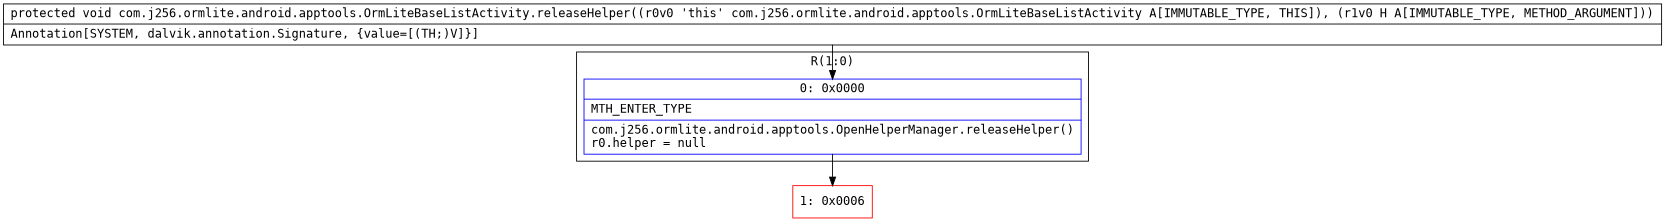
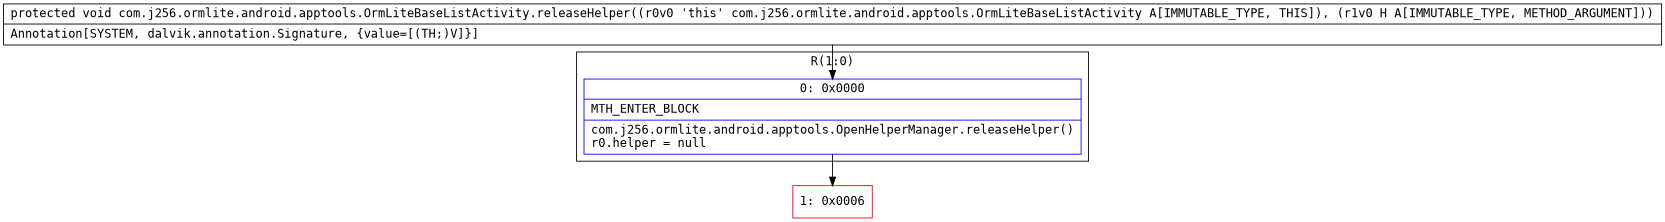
node "0: 0x0000": text "MTH_ENTER_TYPE" -> "MTH_ENTER_BLOCK"
